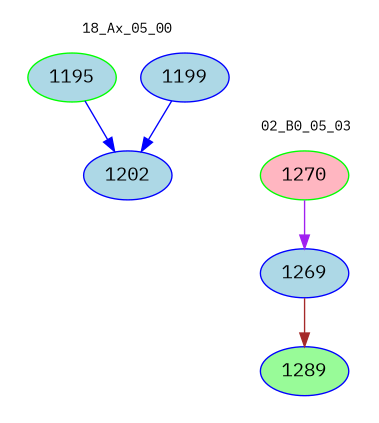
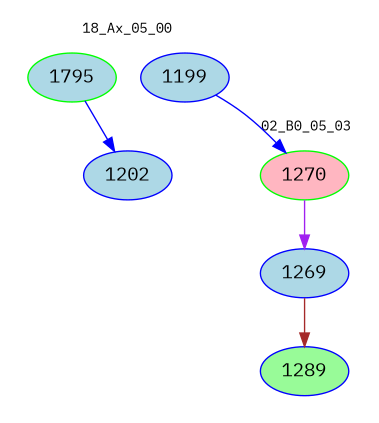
node "1195": label "1195" -> "1795"
edge "1199" -> "1202": now "1199" -> "1270"
